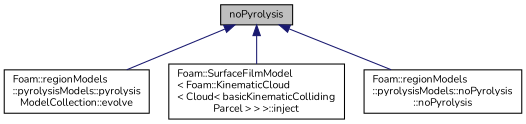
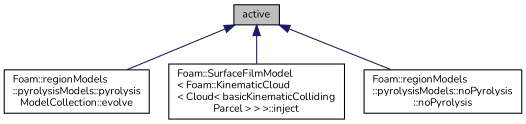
node "noPyrolysis": label "noPyrolysis" -> "active"
